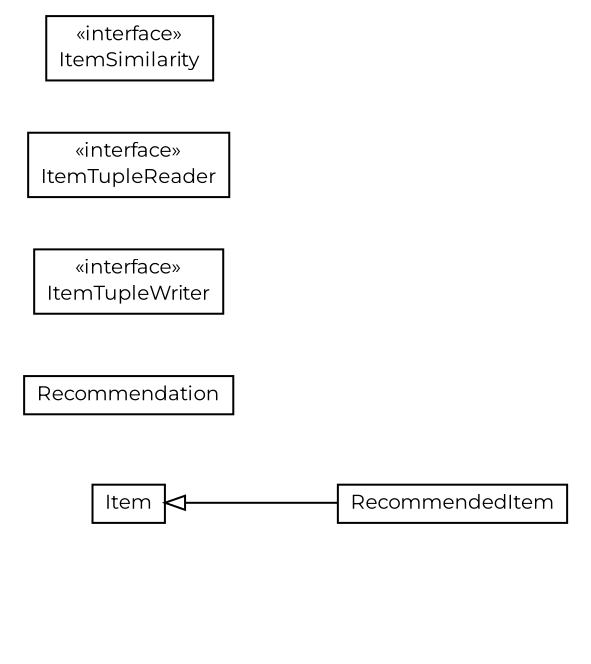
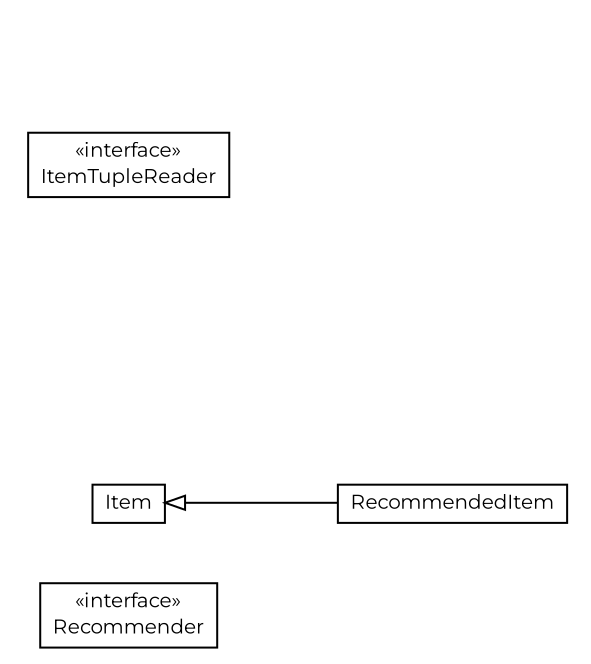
node "ItemSimilarity": removed
node "ItemTupleWriter": removed
node "Recommendation": removed
node "Recommender": added
